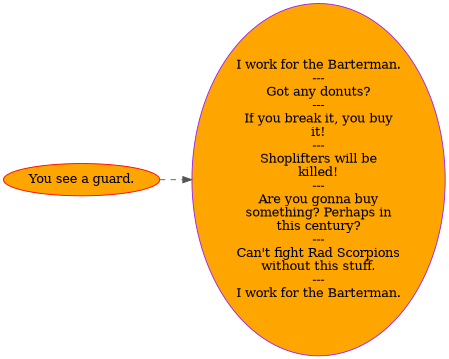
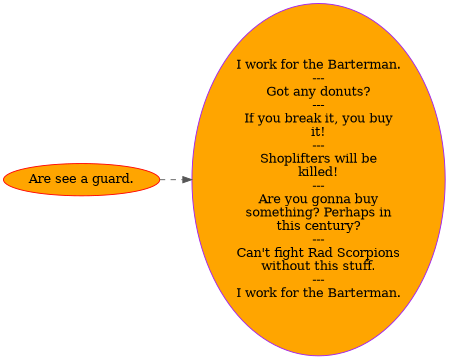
node "You see a guard.": label "You see a guard." -> "Are see a guard."
